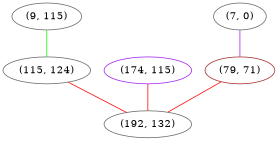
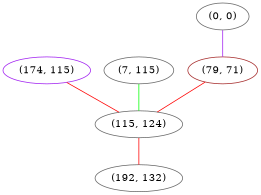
node "(9, 115)": label "(9, 115)" -> "(7, 115)"
node "(7, 0)": label "(7, 0)" -> "(0, 0)"
edge "(174, 115)" -- "(192, 132)": now "(174, 115)" -- "(115, 124)"
edge "(79, 71)" -- "(192, 132)": now "(79, 71)" -- "(115, 124)"
